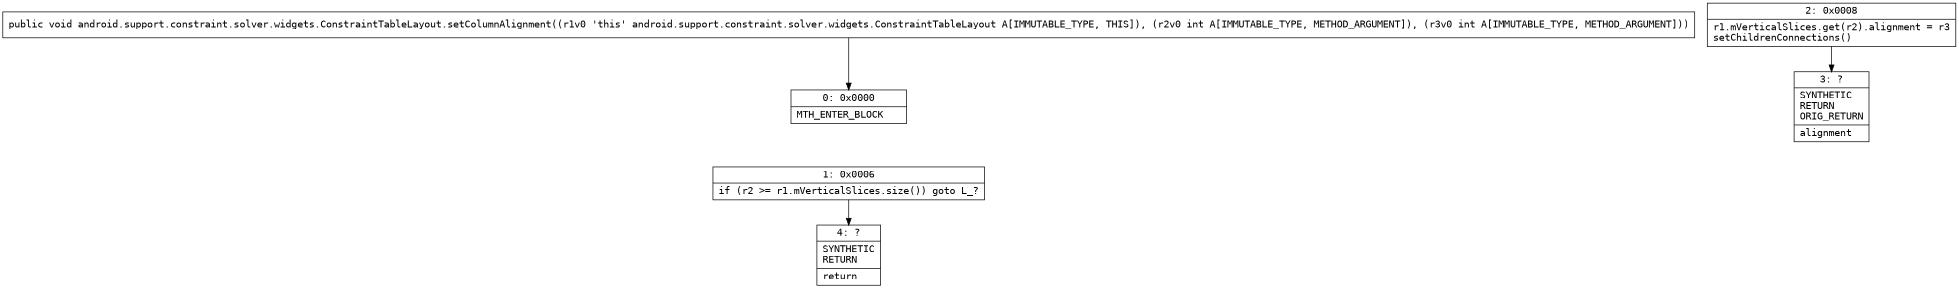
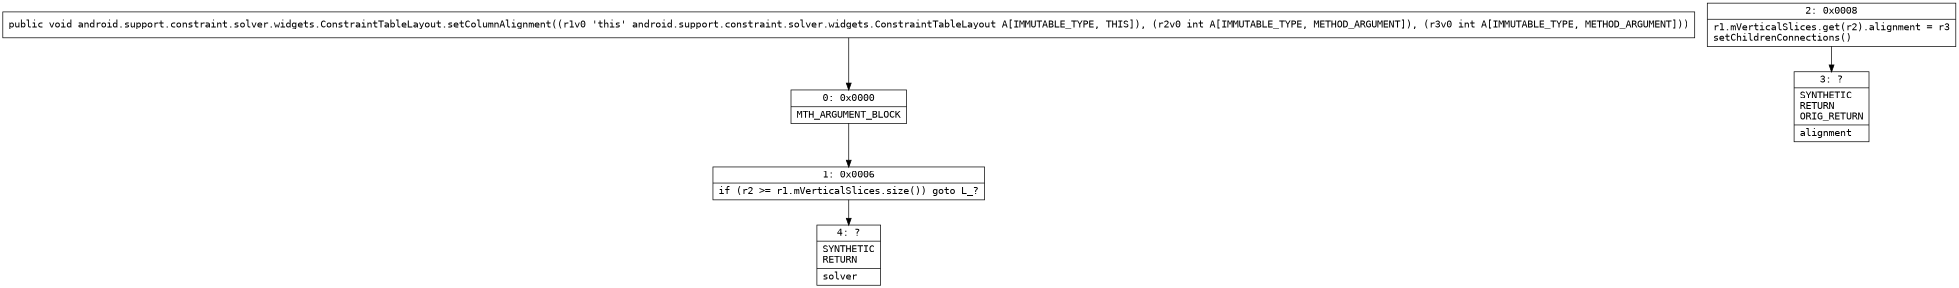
node "0: 0x0000": text "MTH_ENTER_BLOCK" -> "MTH_ARGUMENT_BLOCK"
edge "0: 0x0000" -> "1: 0x0006": added
node "4: ?": text "return" -> "solver"
